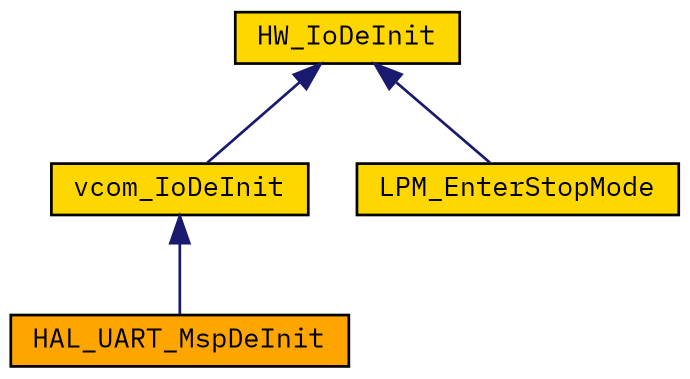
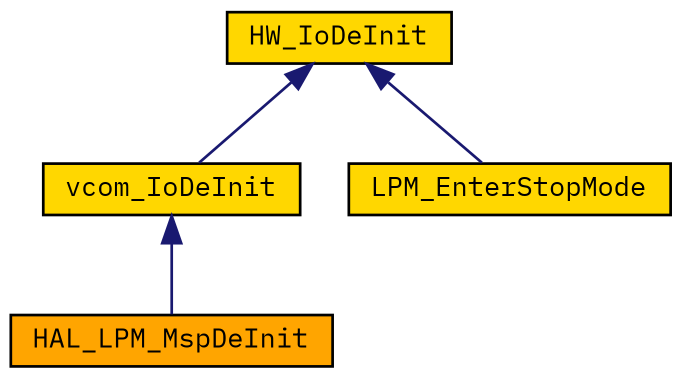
node "HAL_UART_MspDeInit": label "HAL_UART_MspDeInit" -> "HAL_LPM_MspDeInit"
